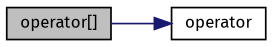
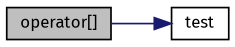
node "operator": label "operator" -> "test"
